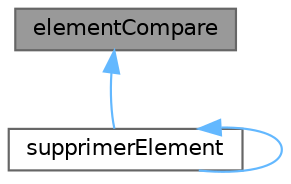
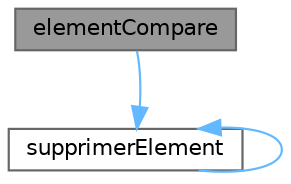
edge "supprimerElement" -> "elementCompare": reversed
